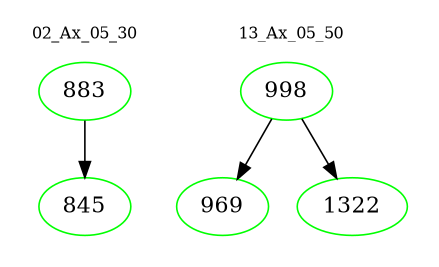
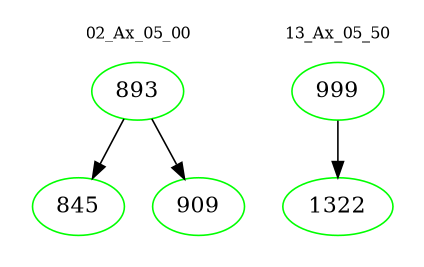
cluster "02_Ax_05_30": label "02_Ax_05_30" -> "02_Ax_05_00"
node "883": label "883" -> "893"
node "998": label "998" -> "999"
node "909": added
node "969": removed
